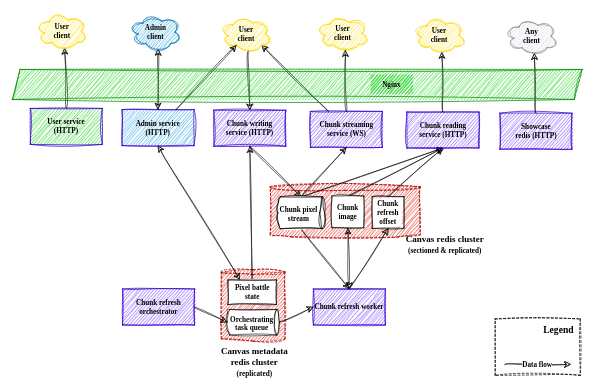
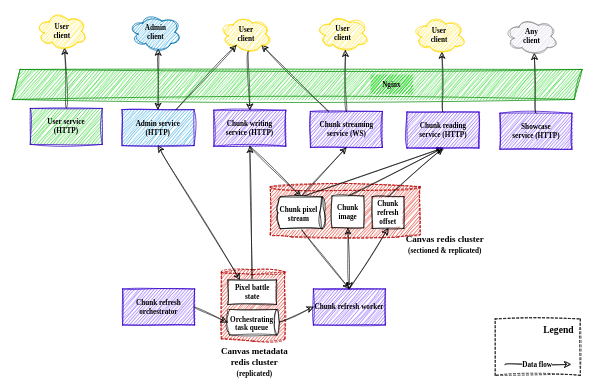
node "Showcase redis (HTTP)": label "Showcase redis (HTTP)" -> "Showcase service (HTTP)"
